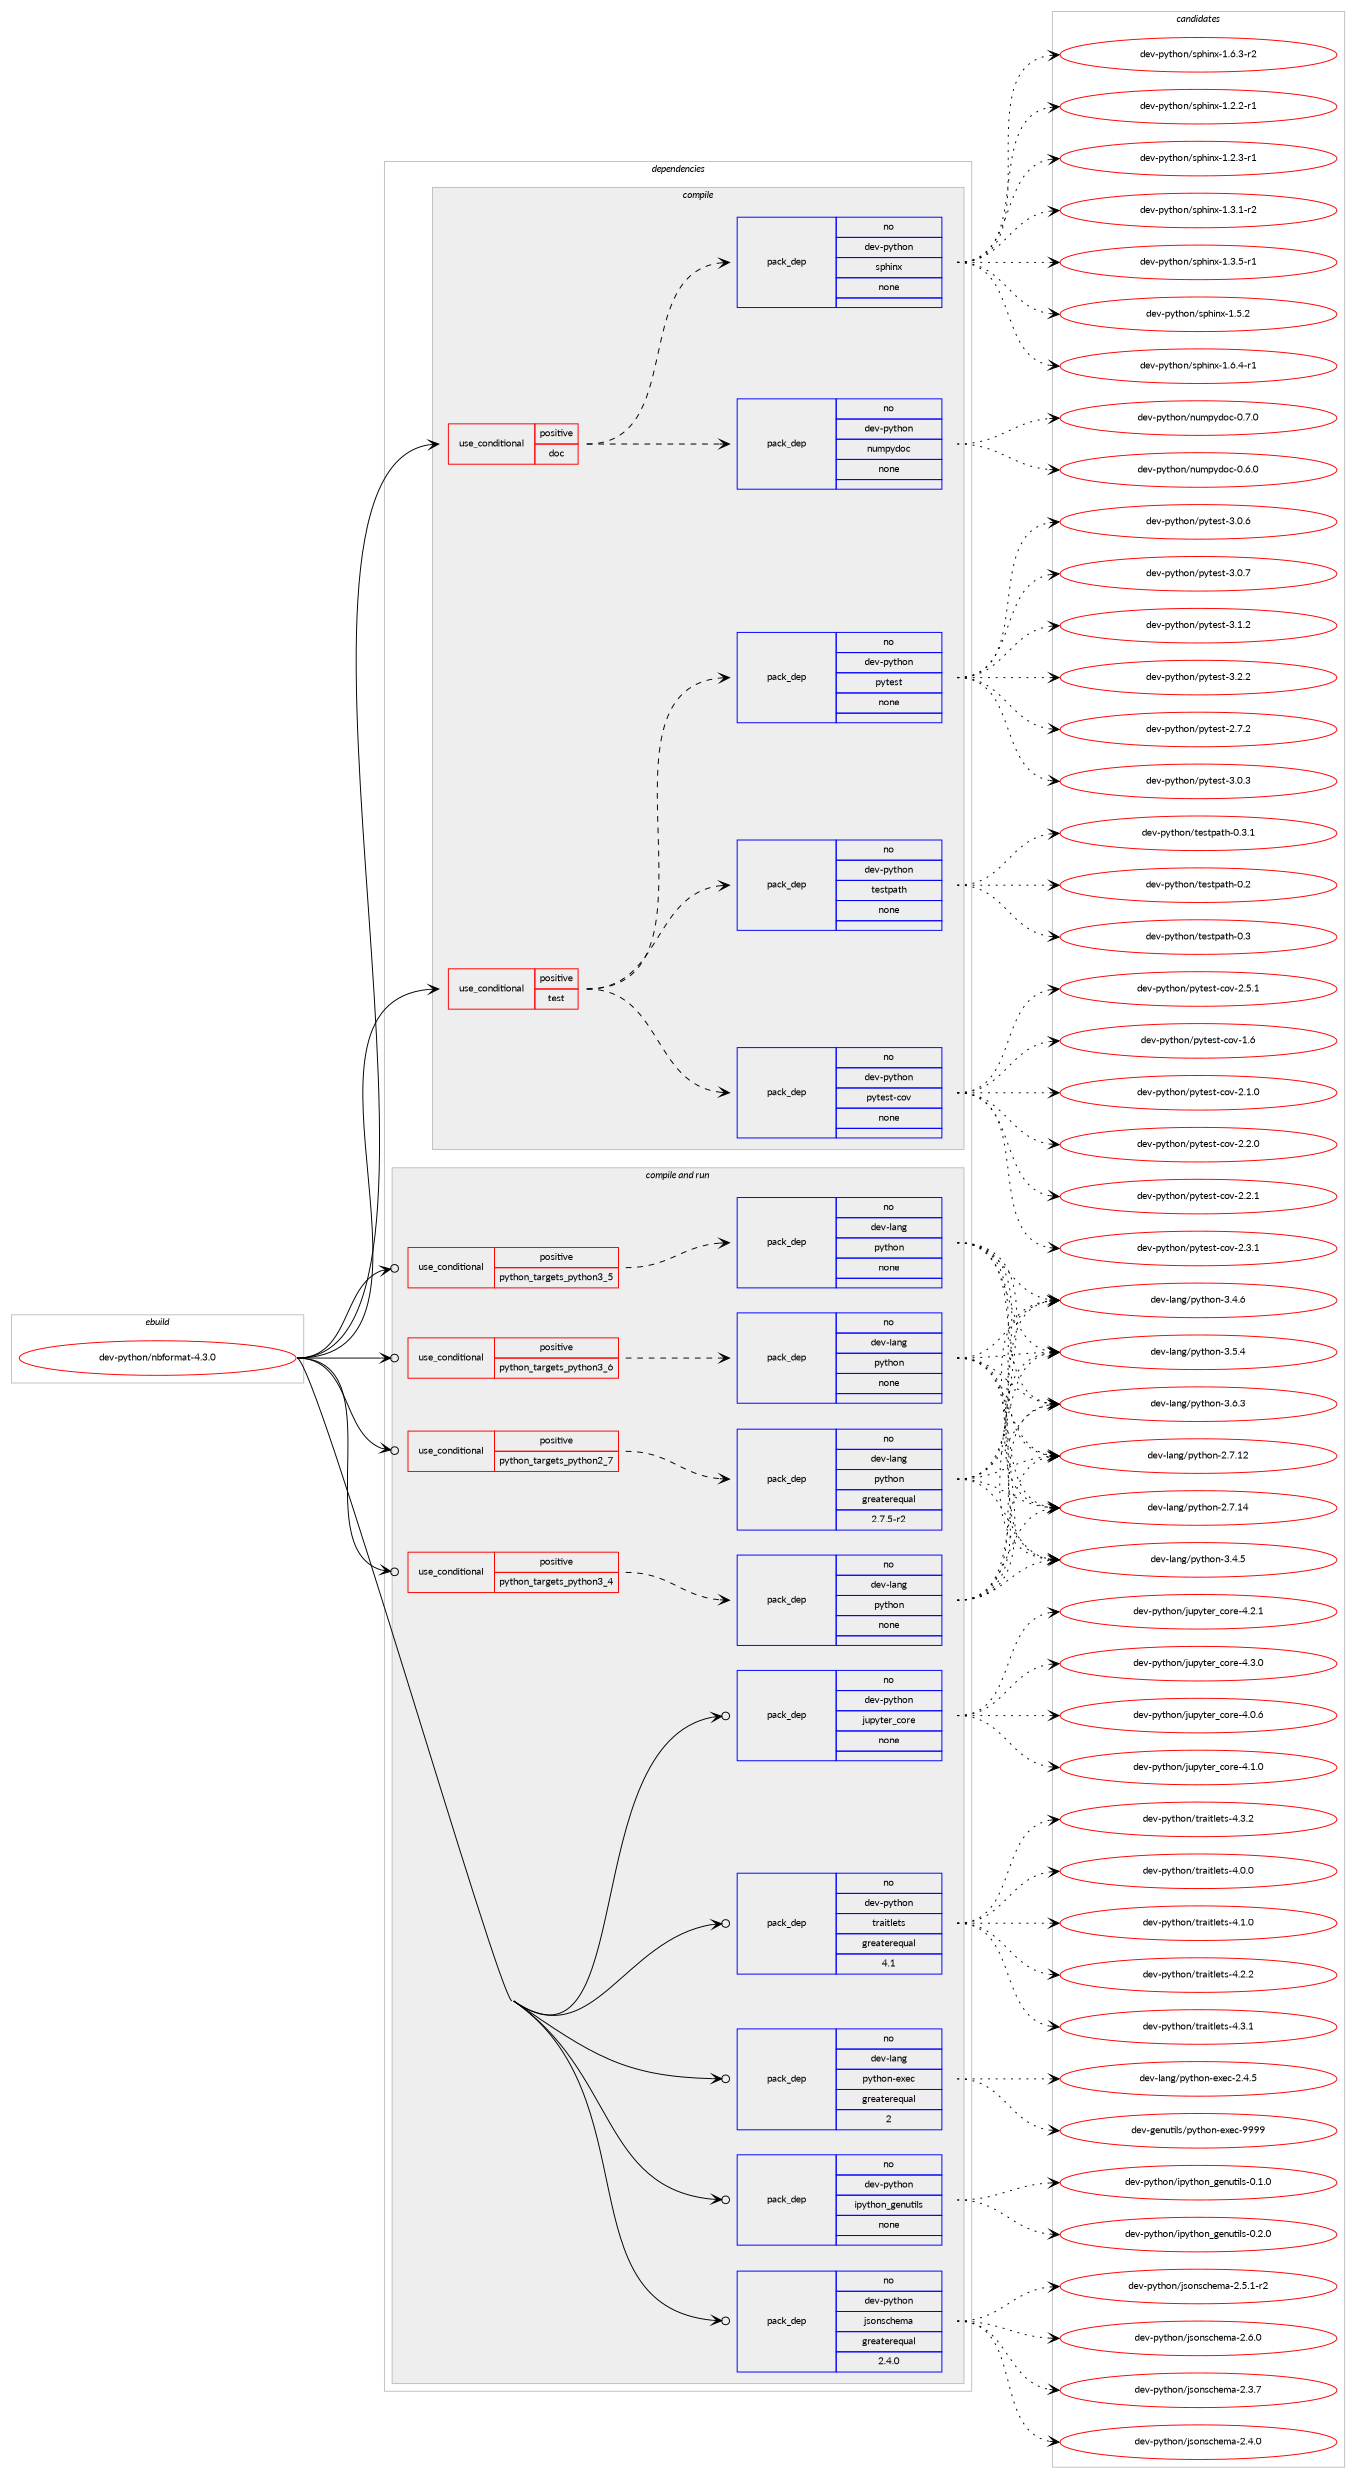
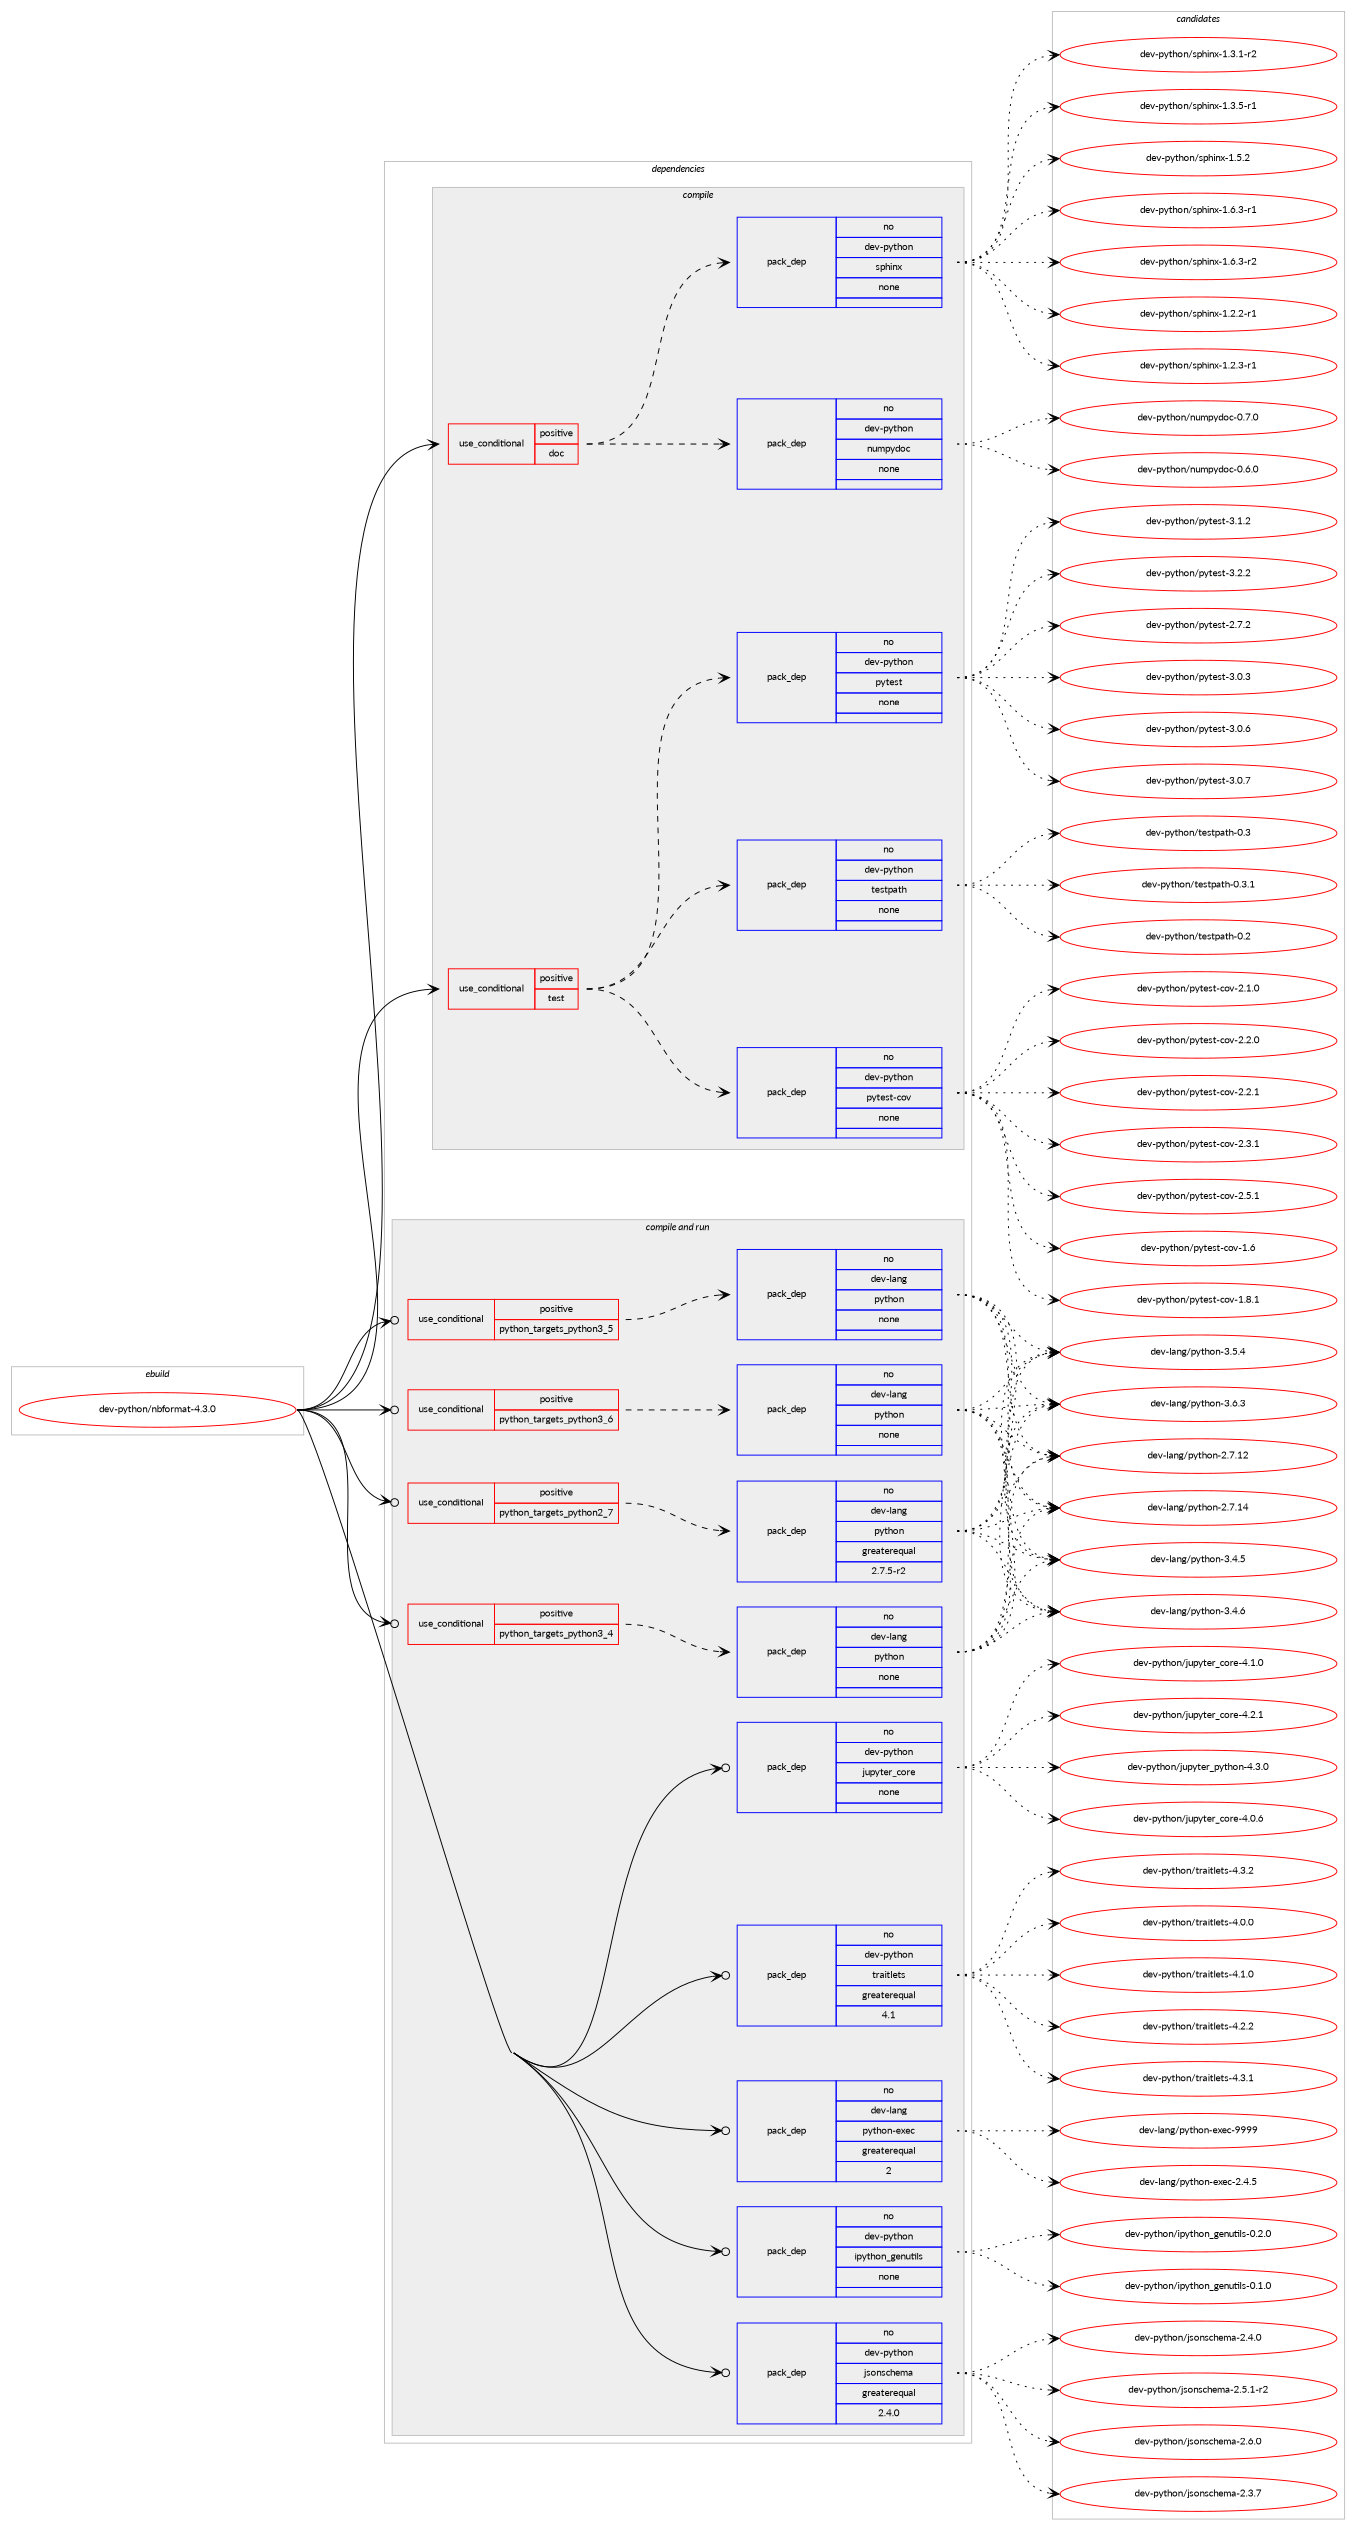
node "dev-python/sphinx-1.6.4-r1": label "dev-python/sphinx-1.6.4-r1" -> "dev-python/sphinx-1.6.3-r1"
node "dev-python/pytest-cov-1.8.1": added
node "dev-python/jupyter_core-4.3.0": label "dev-python/jupyter_core-4.3.0" -> "dev-python/jupyter_python-4.3.0"
node "dev-genutils/python-exec-9999": label "dev-genutils/python-exec-9999" -> "dev-lang/python-exec-9999"
